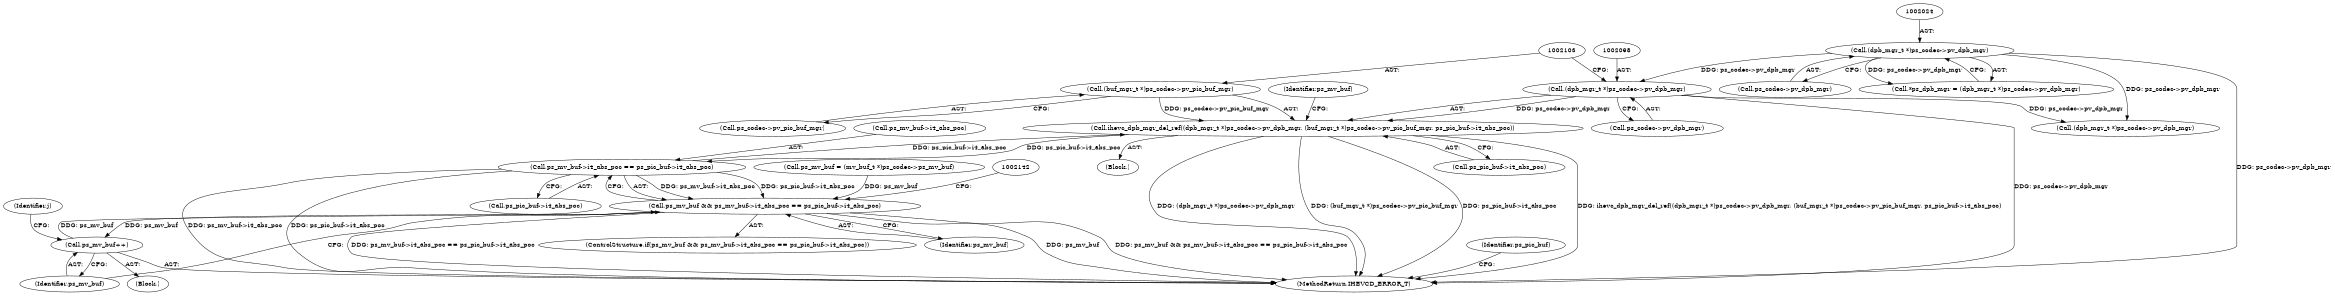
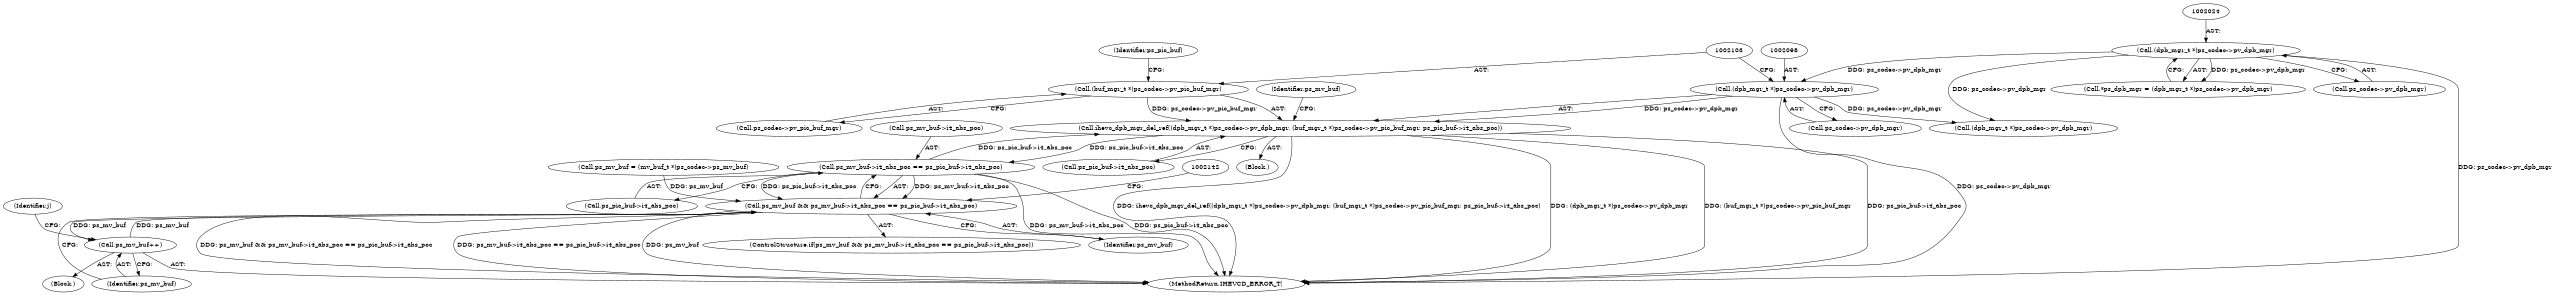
edge "(Identifier,ps_pic_buf)" -> "(MethodReturn,IHEVCD_ERROR_T)": now "(Identifier,ps_pic_buf)" -> "(Call,(buf_mgr_t *)ps_codec->pv_pic_buf_mgr)"
